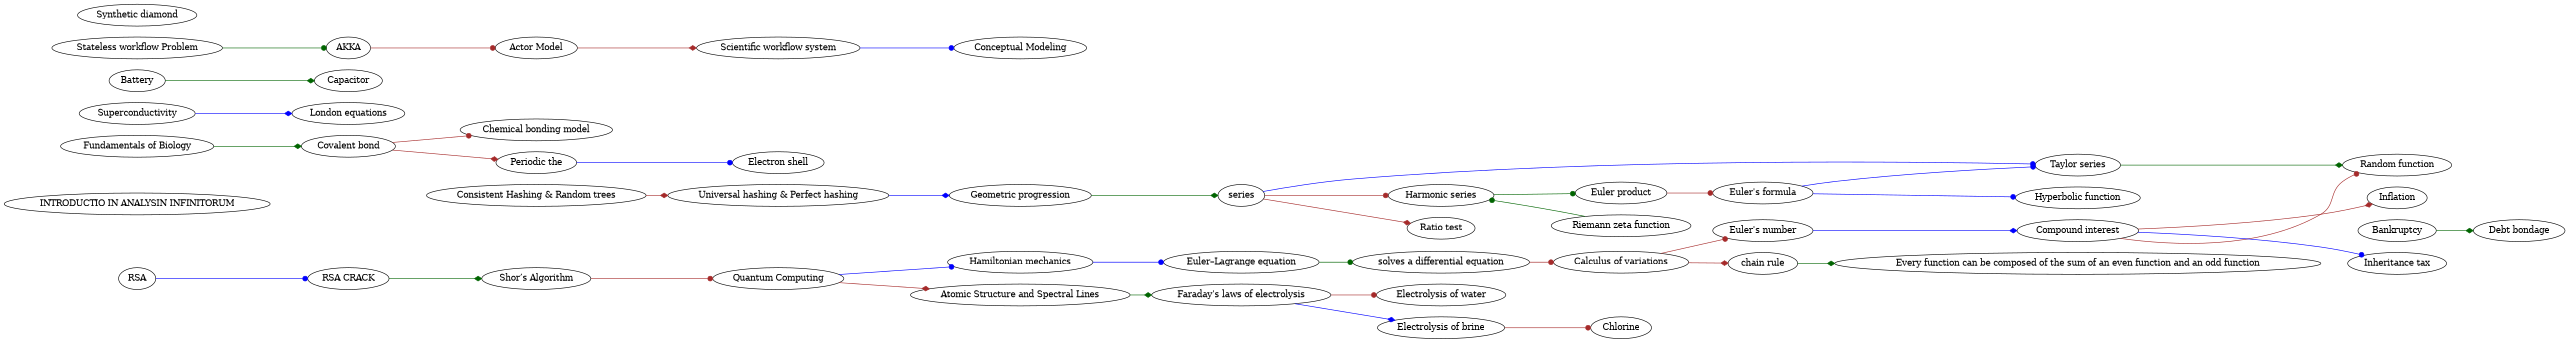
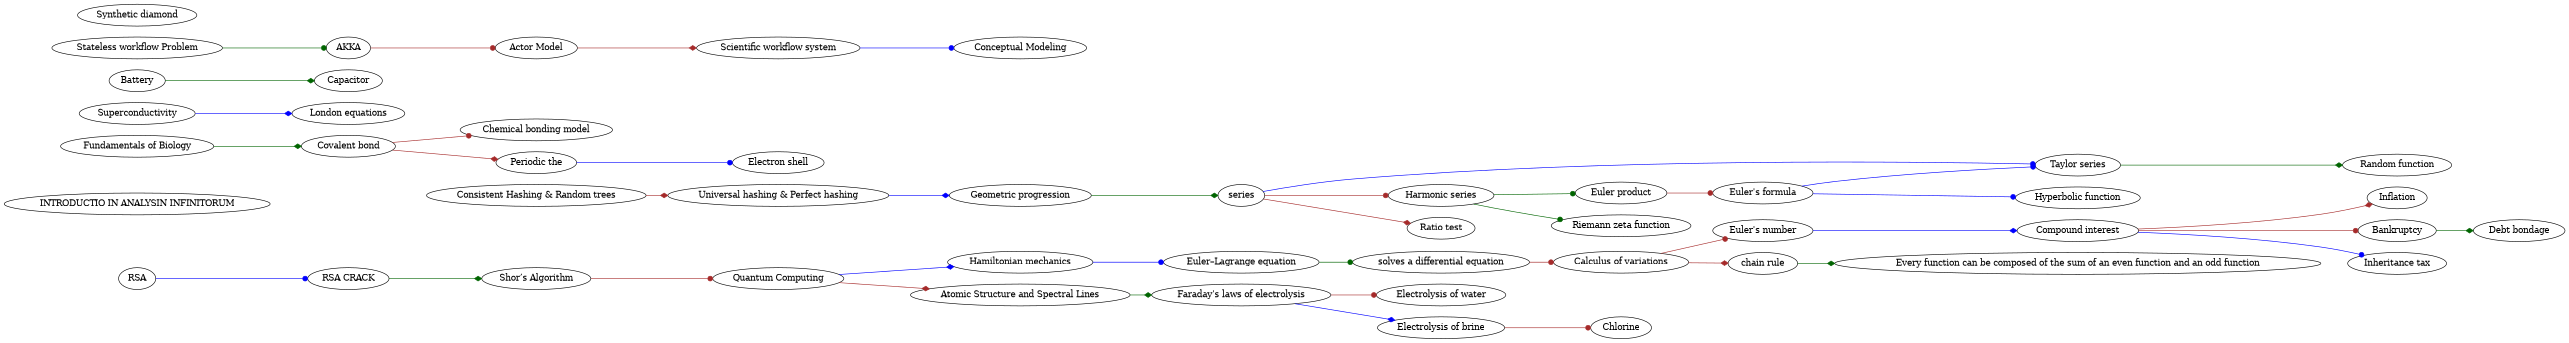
edge "Riemann zeta function" -> "Harmonic series": reversed
edge "Compound interest" -> "Random function": now "Compound interest" -> "Bankruptcy"
edge "Quantum Computing" -> "Hamiltonian mechanics": arrowhead dot -> diamond
